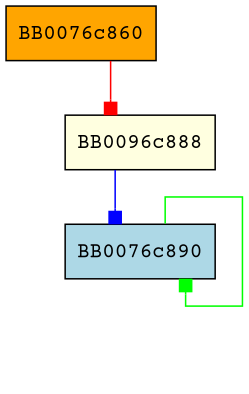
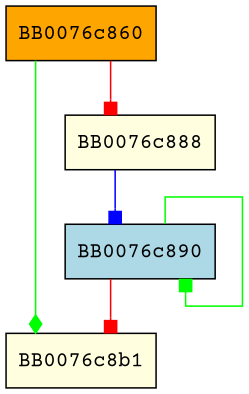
node "BB0096c888": label "BB0096c888" -> "BB0076c888"
node "BB0076c8b1": added
